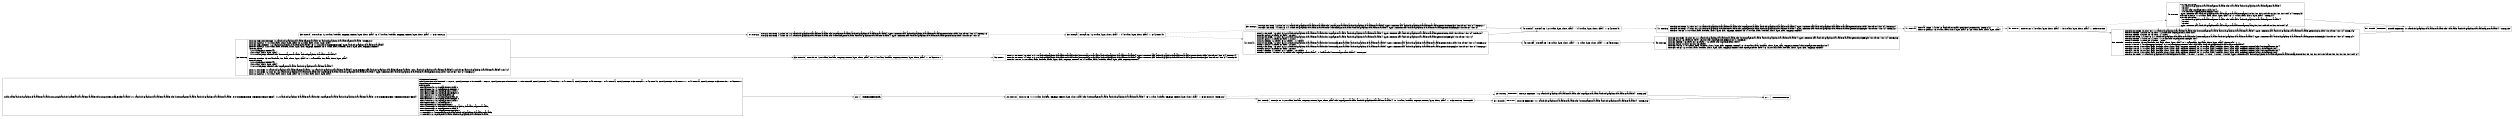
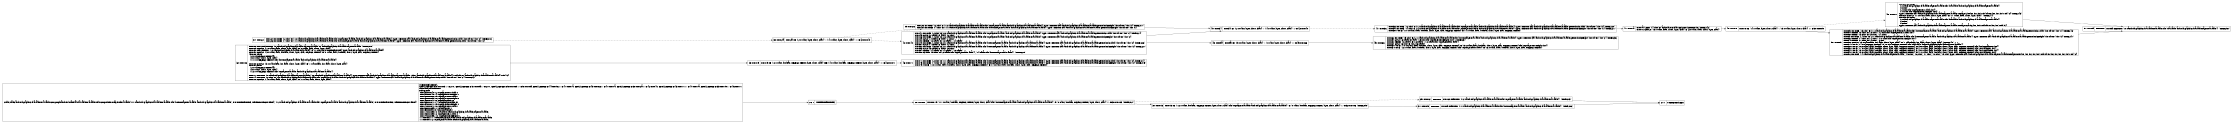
node "35: 0x001f": removed
node "27: ?": text "MTH_EXIT_BLOCK" -> "MTH_EXIT_SGET"
